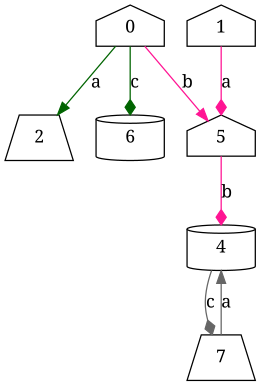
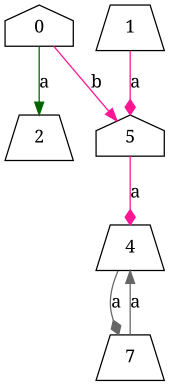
node "1": shape house -> trapezium
node "6": removed
edge "5" -> "4": label "b" -> "a"
node "4": shape cylinder -> trapezium
edge "4" -> "7": label "c" -> "a"
